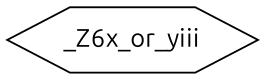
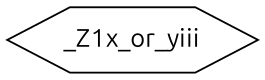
node "_Z6x_or_yiii": label "_Z6x_or_yiii" -> "_Z1x_or_yiii"
